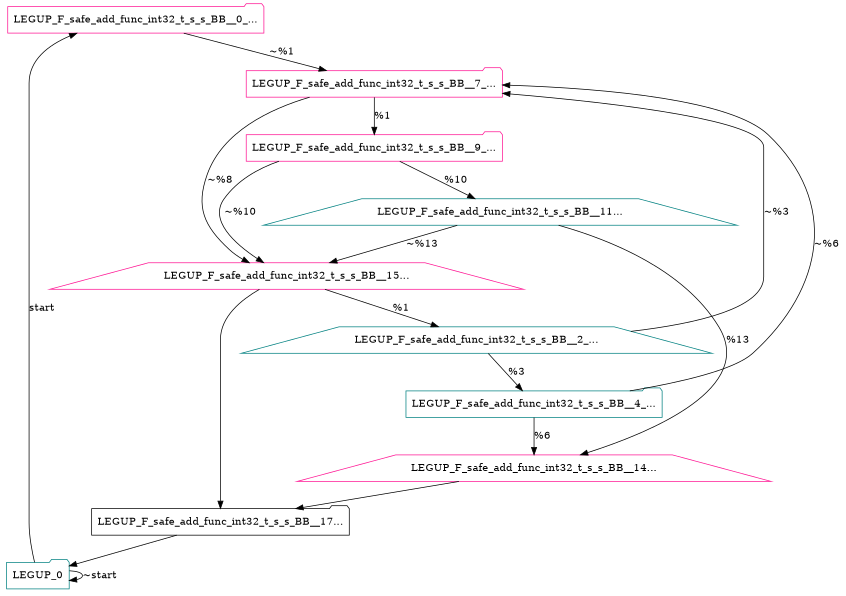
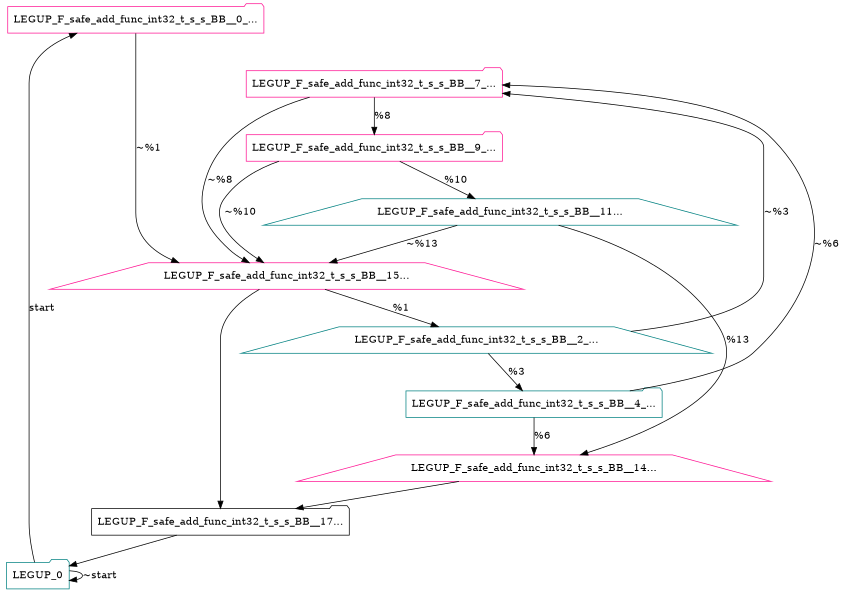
edge "LEGUP_F_safe_add_func_int32_t_s_s_BB__0_..." -> "LEGUP_F_safe_add_func_int32_t_s_s_BB__7_...": now "LEGUP_F_safe_add_func_int32_t_s_s_BB__0_..." -> "LEGUP_F_safe_add_func_int32_t_s_s_BB__15..."
edge "LEGUP_F_safe_add_func_int32_t_s_s_BB__7_..." -> "LEGUP_F_safe_add_func_int32_t_s_s_BB__9_...": label "%1" -> "%8"
